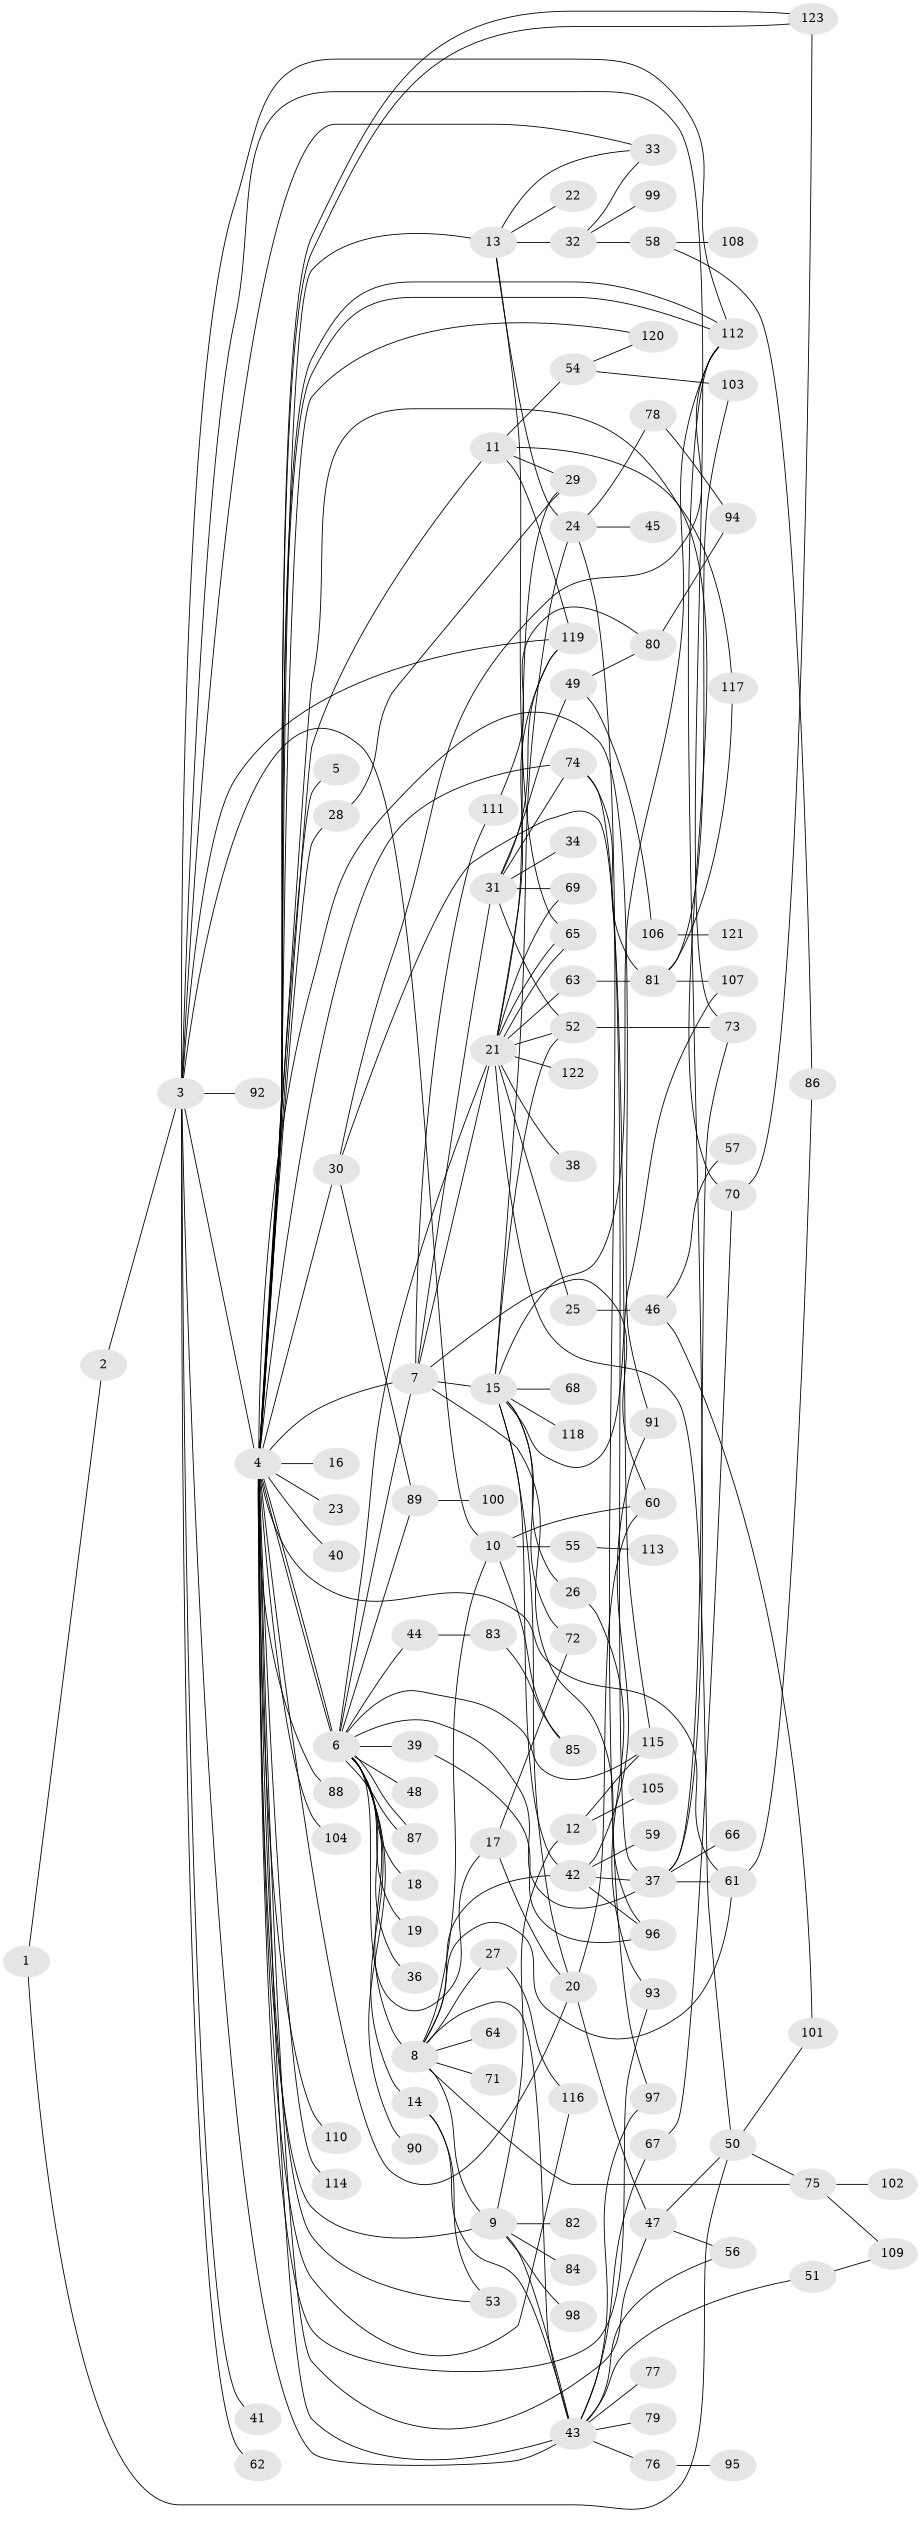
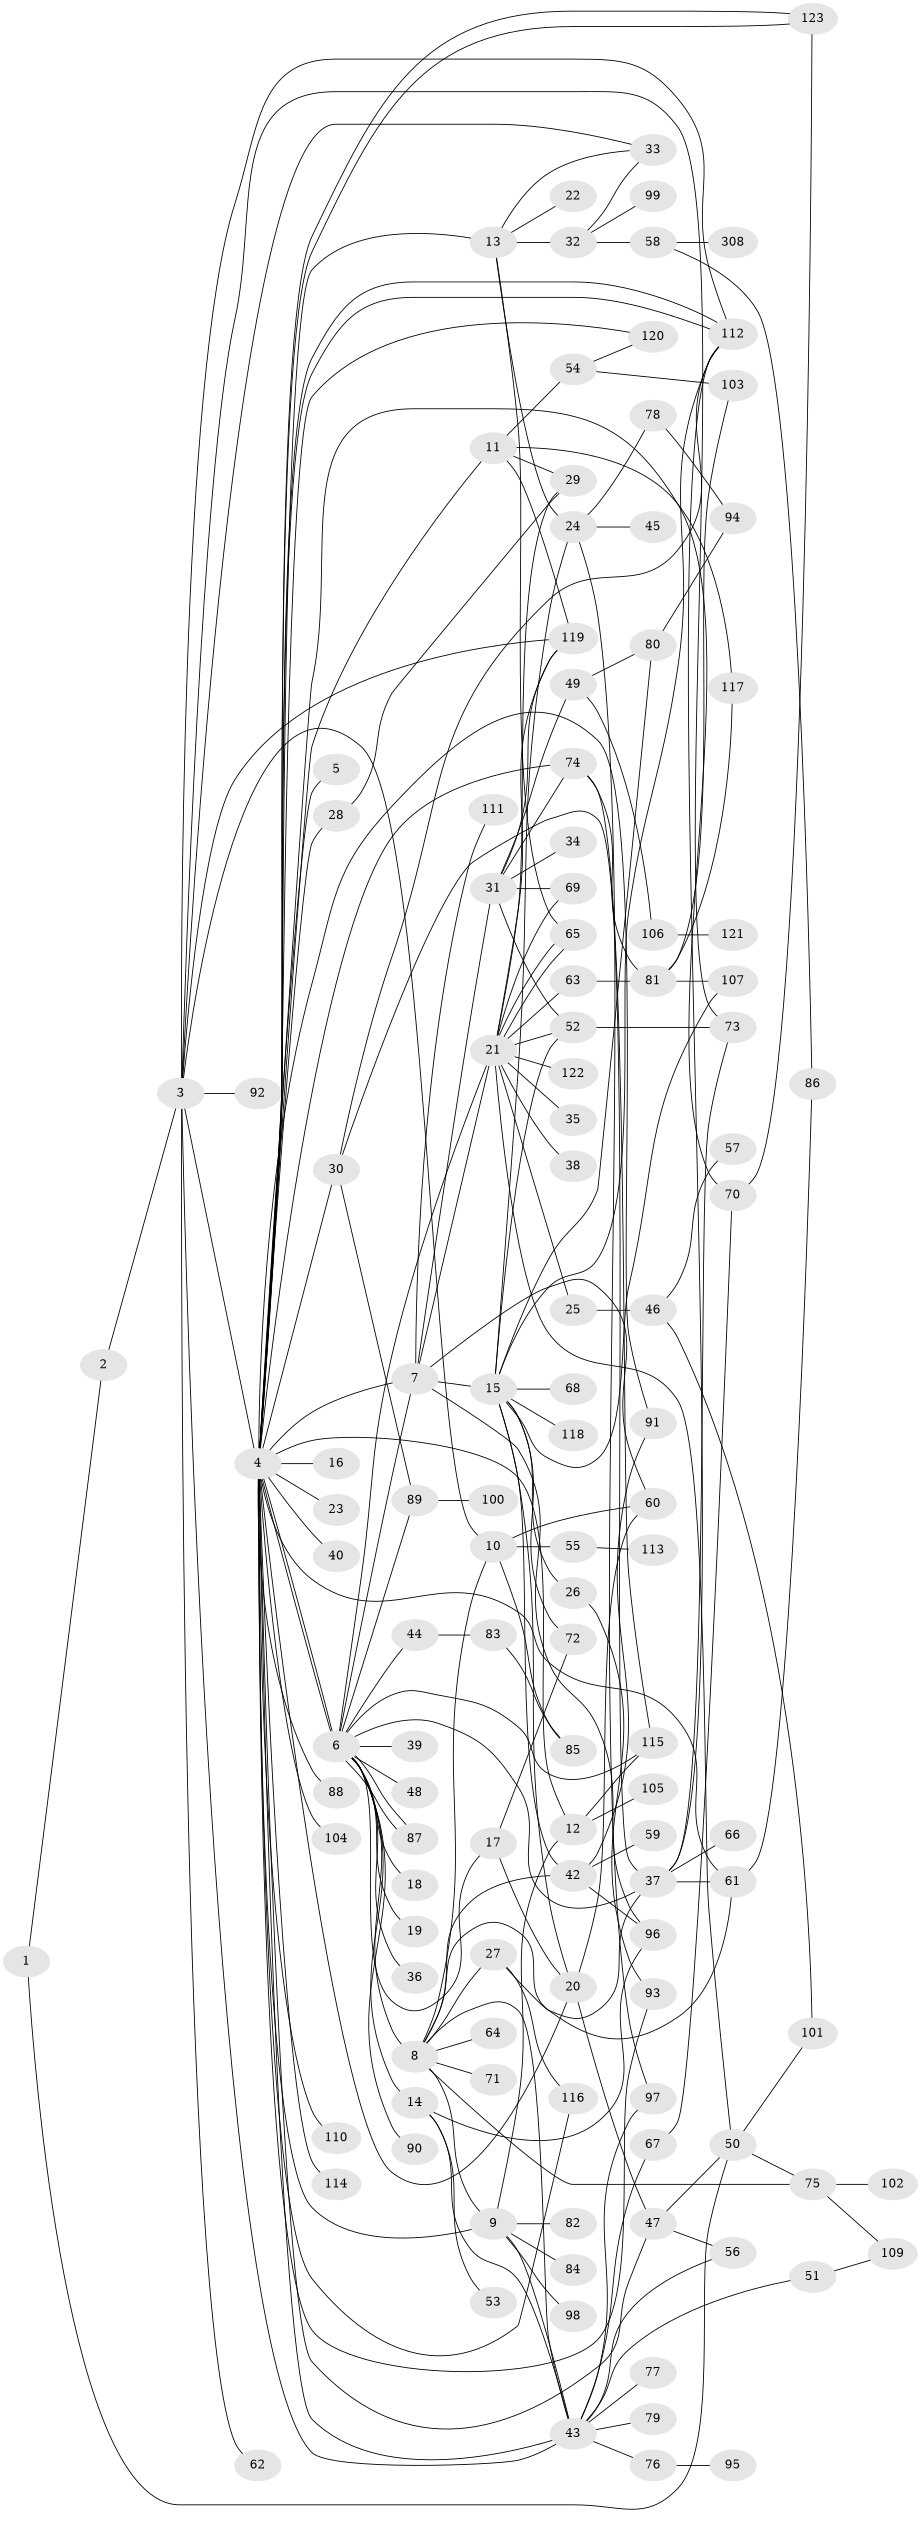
node "108": label "108" -> "308"
edge "80" -- "111": now "80" -- "15"
node "35": added
edge "39" -- "96": now "14" -- "96"
edge "42" -- "37": now "27" -- "37"
edge "4" -- "53": now "4" -- "12"
node "41": removed
